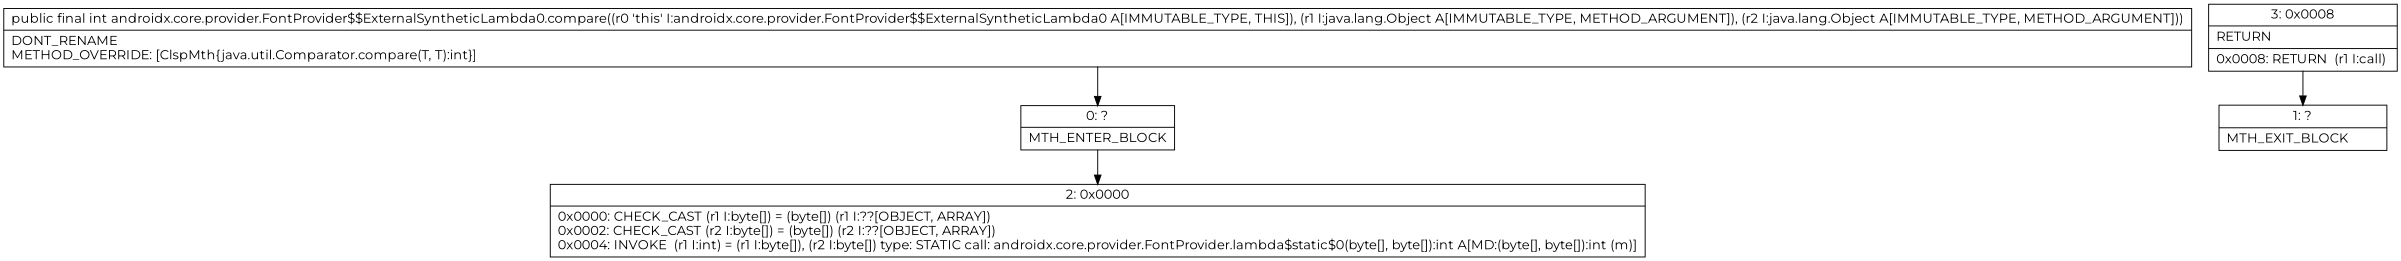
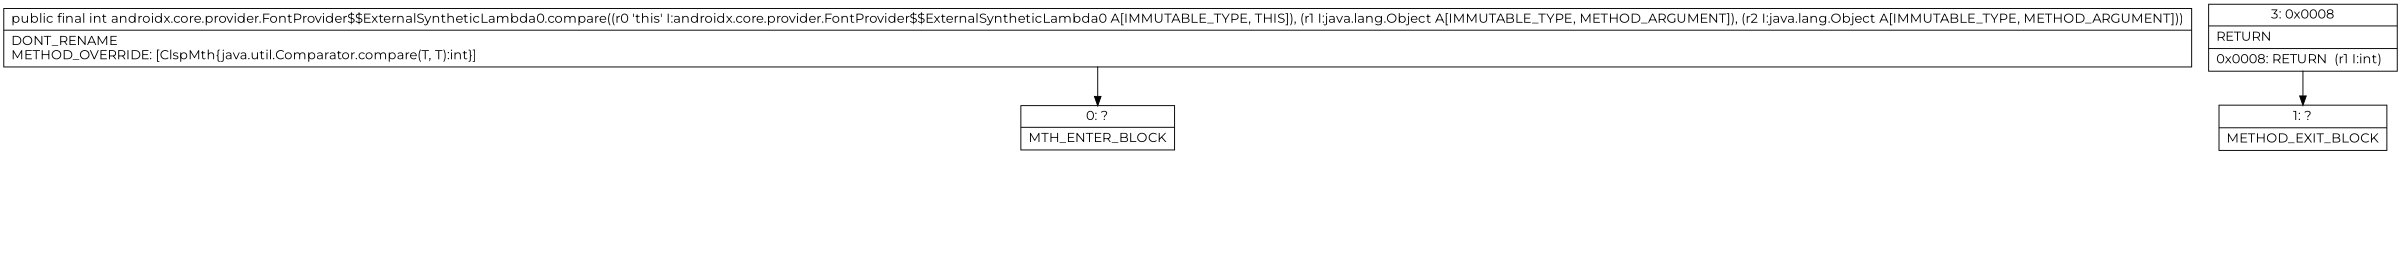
node "3: 0x0008": text "0x0008: RETURN  (r1 I:call)" -> "0x0008: RETURN  (r1 I:int)"
node "1: ?": text "MTH_EXIT_BLOCK" -> "METHOD_EXIT_BLOCK"
node "2: 0x0000": removed
